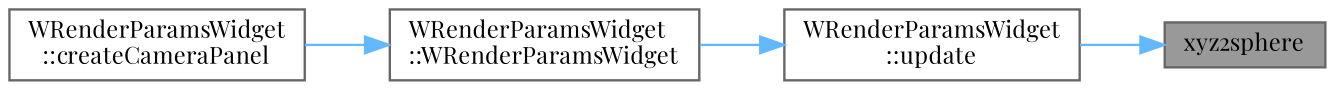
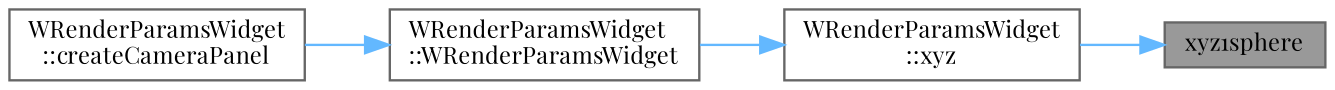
node "WRenderParamsWidget ::update": label "WRenderParamsWidget ::update" -> "WRenderParamsWidget ::xyz"
node "xyz2sphere": label "xyz2sphere" -> "xyz1sphere"
